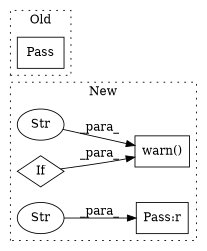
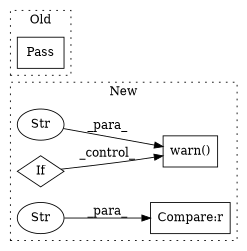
edge "If" -> "warn()": label "_para_" -> "_control_"
node "Pass:r": label "Pass:r" -> "Compare:r"
